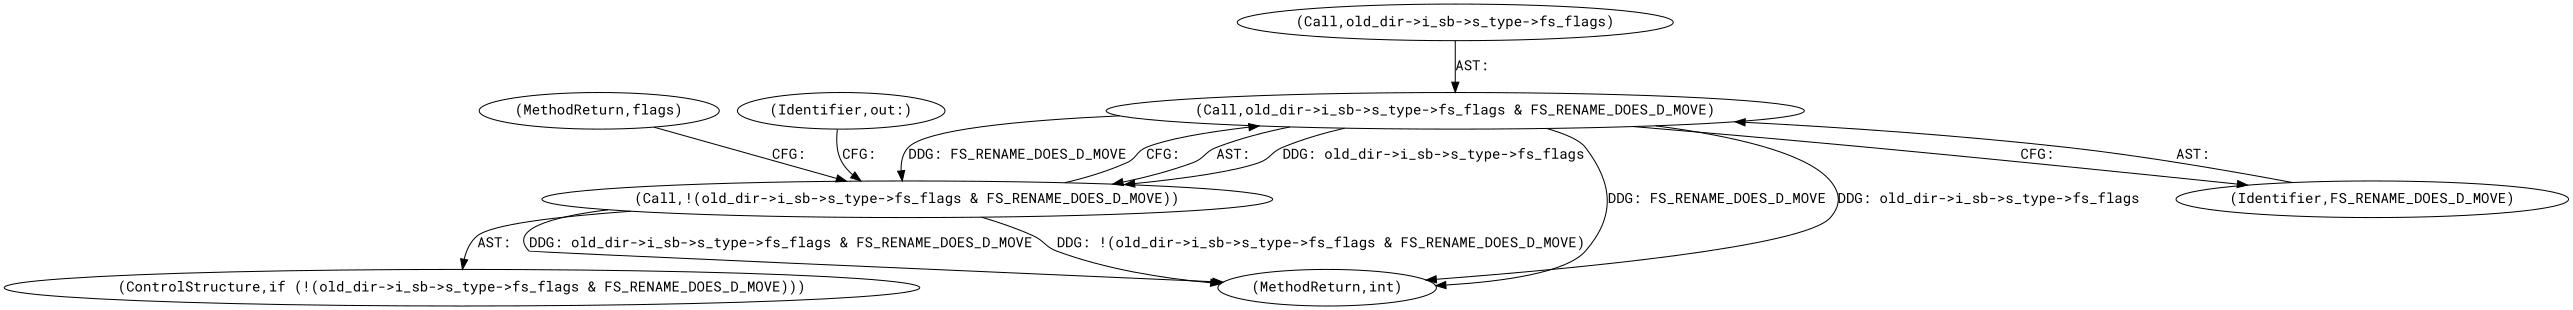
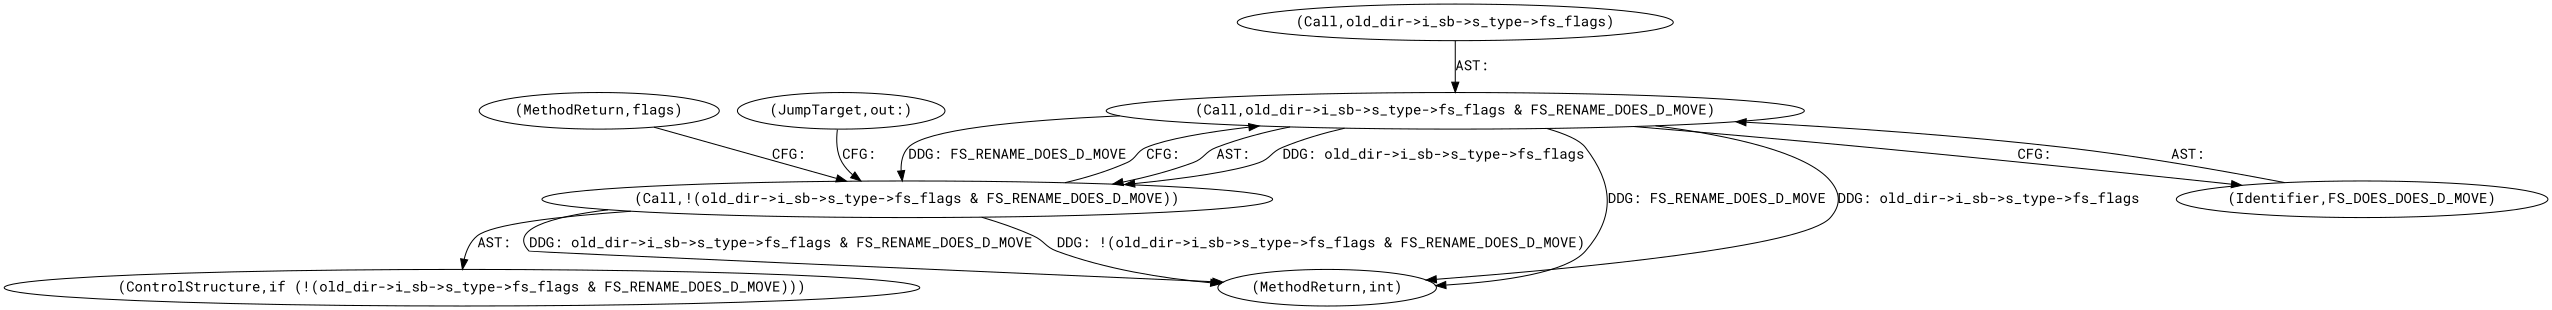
node "(Identifier,out:)": label "(Identifier,out:)" -> "(JumpTarget,out:)"
node "(Identifier,FS_RENAME_DOES_D_MOVE)": label "(Identifier,FS_RENAME_DOES_D_MOVE)" -> "(Identifier,FS_DOES_DOES_D_MOVE)"
